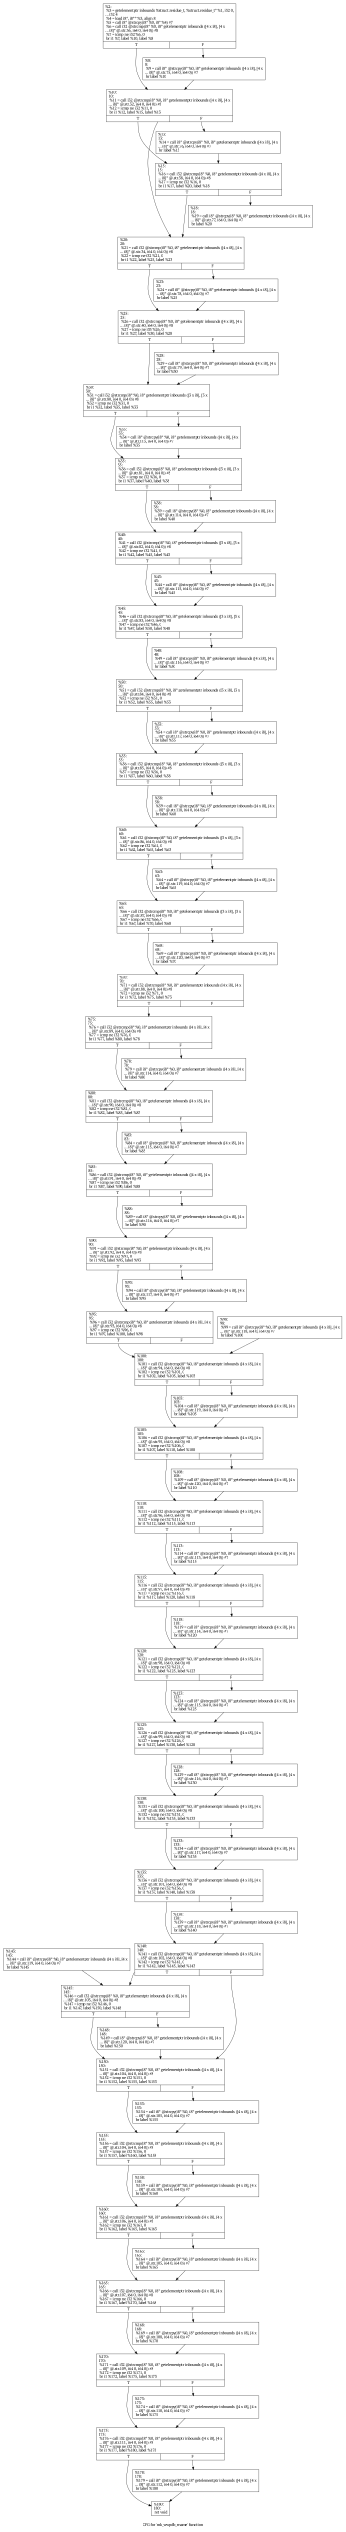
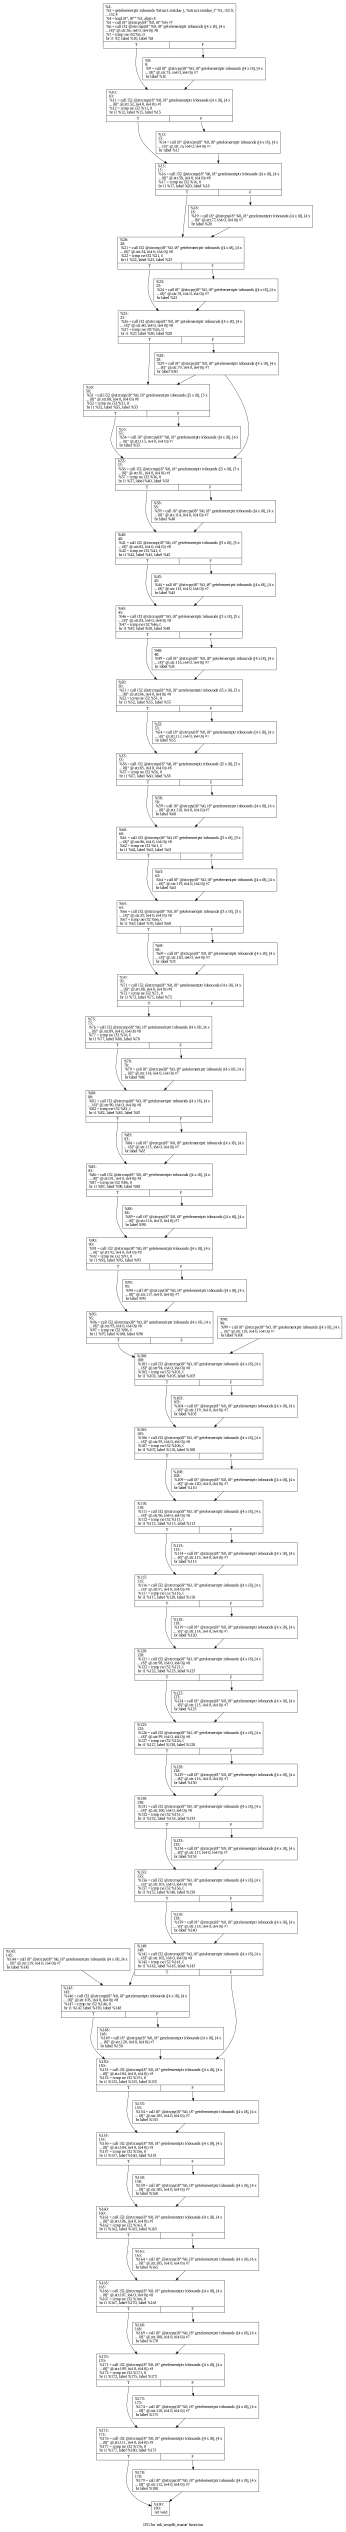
edge "%10:" -> "%20:": now "%18:" -> "%20:"
edge "%33:" -> "%35:": now "%28:" -> "%35:"
